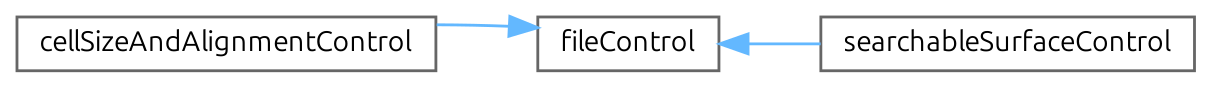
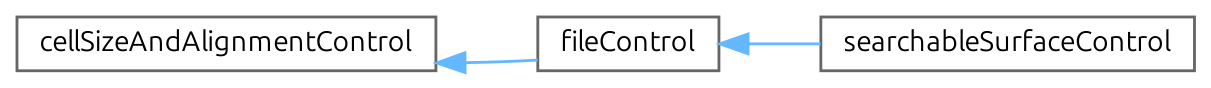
edge "cellSizeAndAlignmentControl" -> "fileControl": reversed
